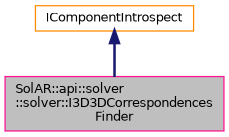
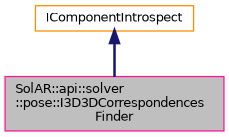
node "SolAR::api::solver ::solver::I3D3DCorrespondences Finder": label "SolAR::api::solver ::solver::I3D3DCorrespondences Finder" -> "SolAR::api::solver ::pose::I3D3DCorrespondences Finder"
